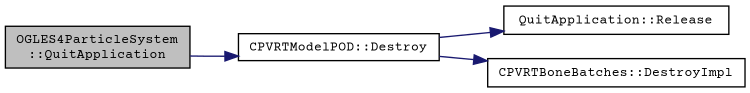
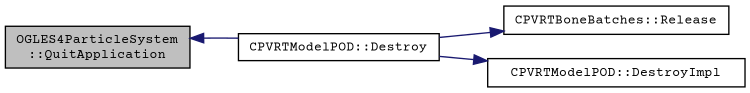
node "QuitApplication::Release": label "QuitApplication::Release" -> "CPVRTBoneBatches::Release"
edge "OGLES4ParticleSystem ::QuitApplication" -> "CPVRTModelPOD::Destroy": reversed
node "CPVRTBoneBatches::DestroyImpl": label "CPVRTBoneBatches::DestroyImpl" -> "CPVRTModelPOD::DestroyImpl"
